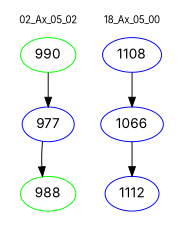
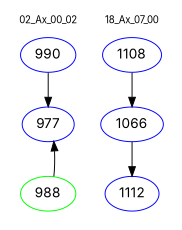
cluster "02_Ax_05_02": label "02_Ax_05_02" -> "02_Ax_00_02"
cluster "18_Ax_05_00": label "18_Ax_05_00" -> "18_Ax_07_00"
node "990": color green -> blue
edge "977" -> "988": reversed
